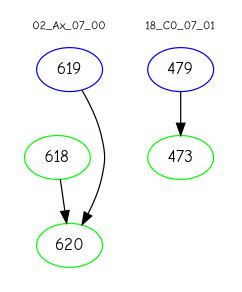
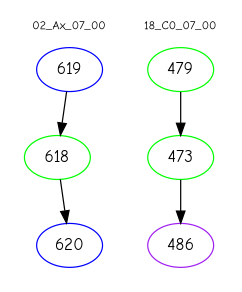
cluster "18_C0_07_01": label "18_C0_07_01" -> "18_C0_07_00"
node "479": color blue -> green
edge "619" -> "620": now "619" -> "618"
node "620": color green -> blue
node "486": added
